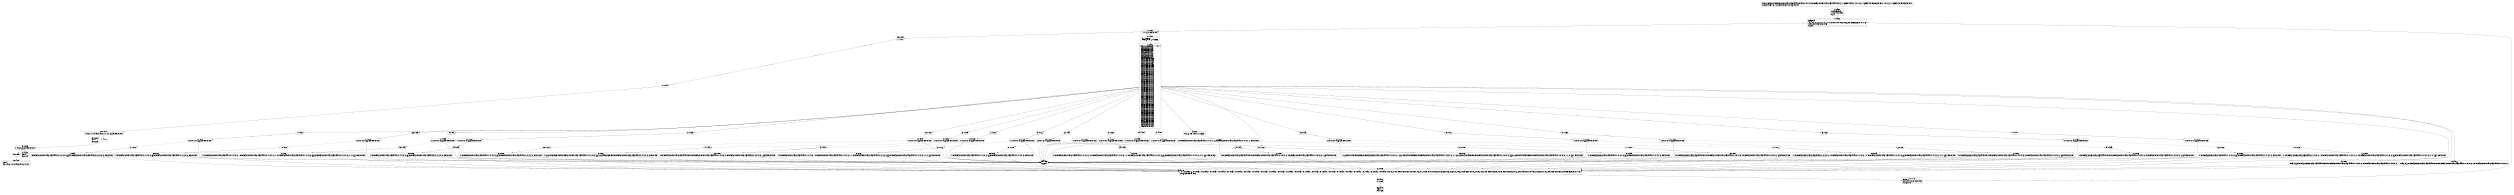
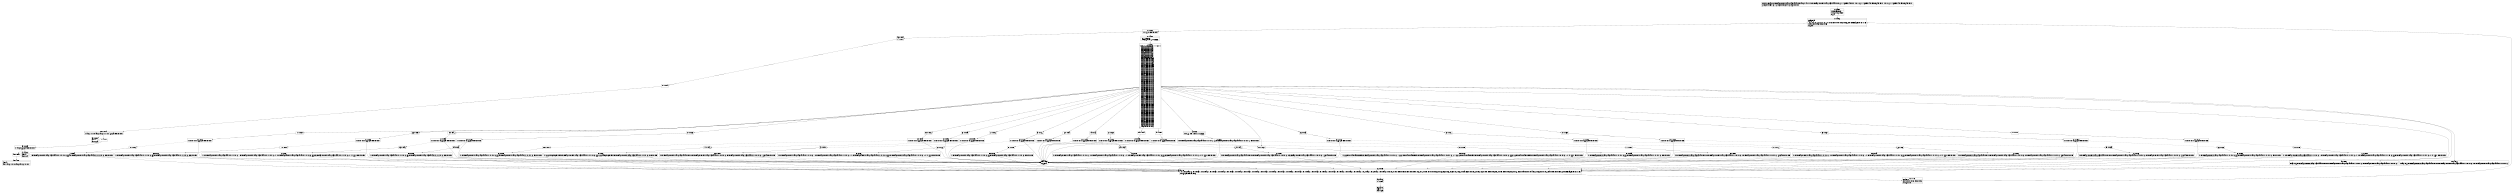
node "79: 0x01a7": added
